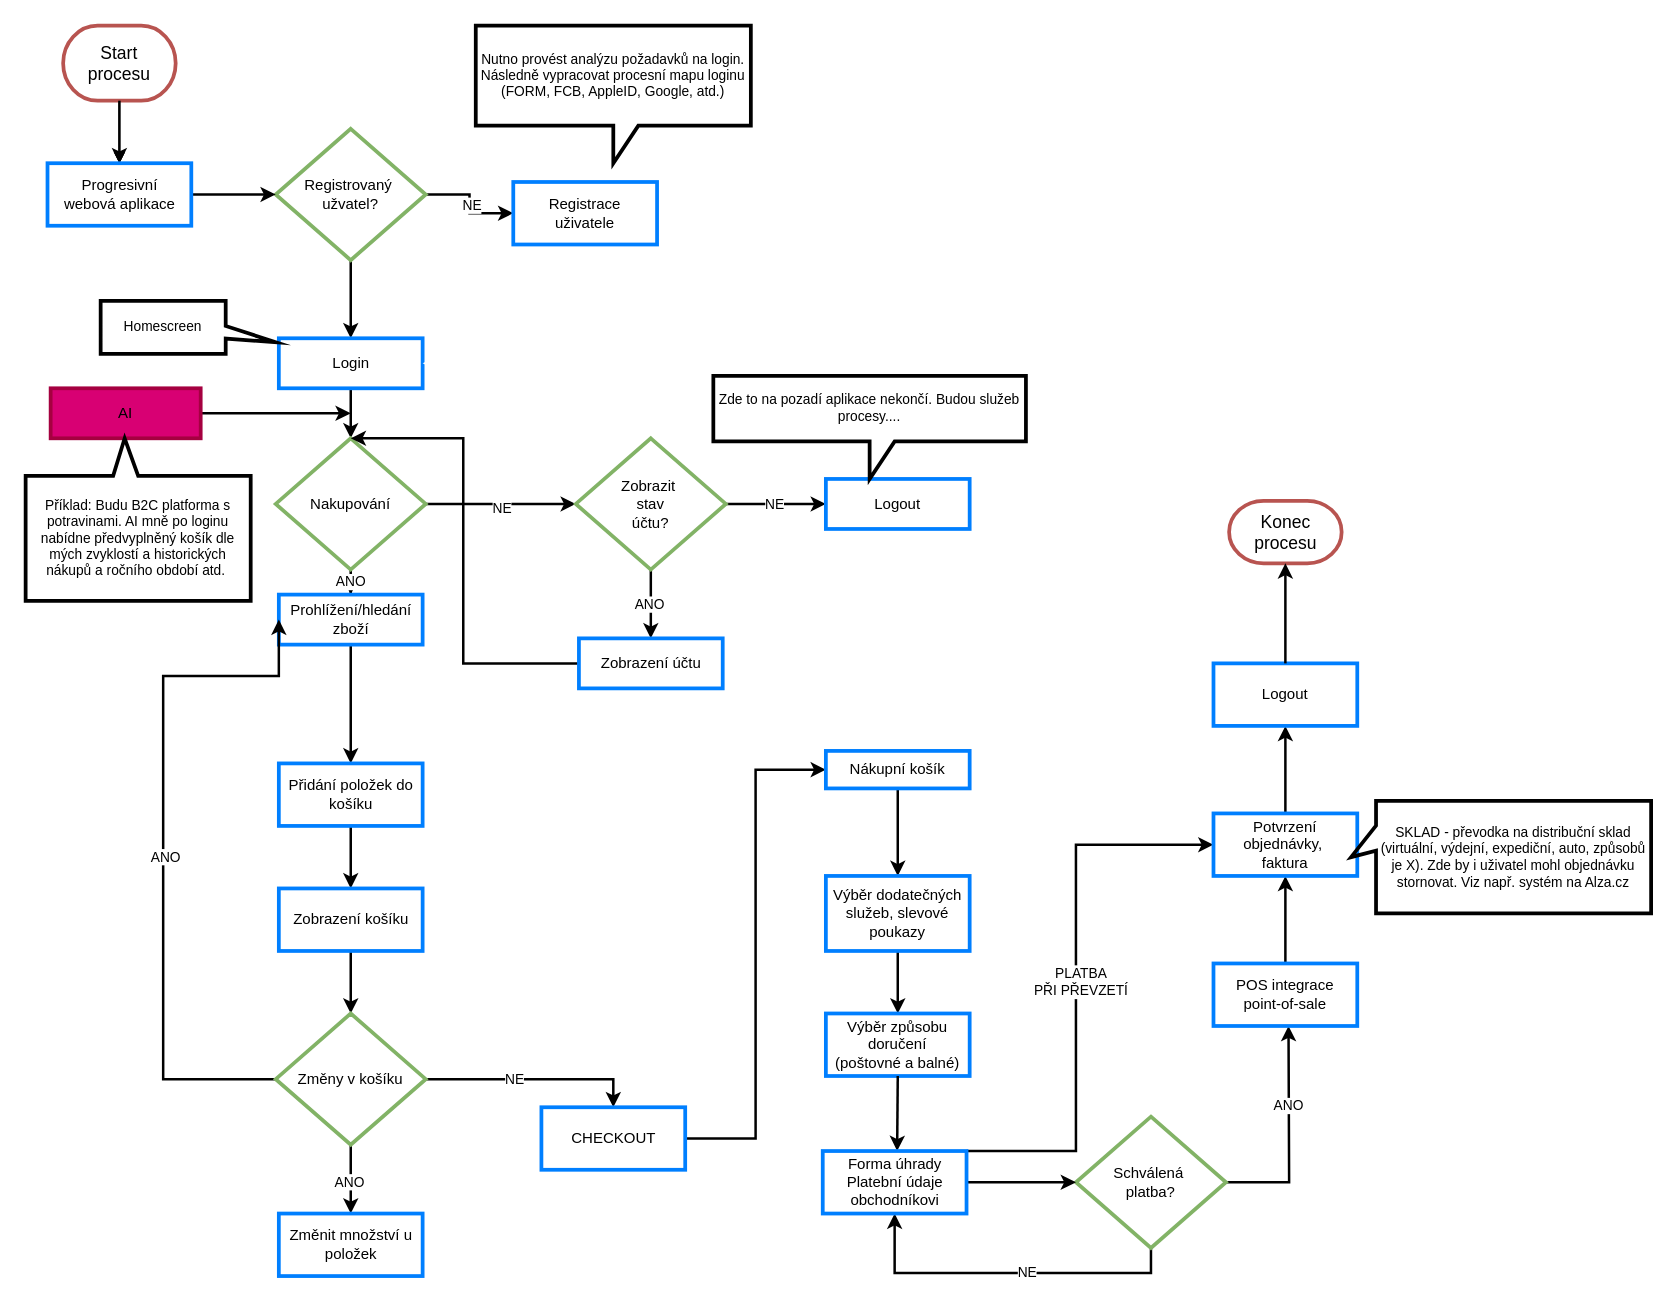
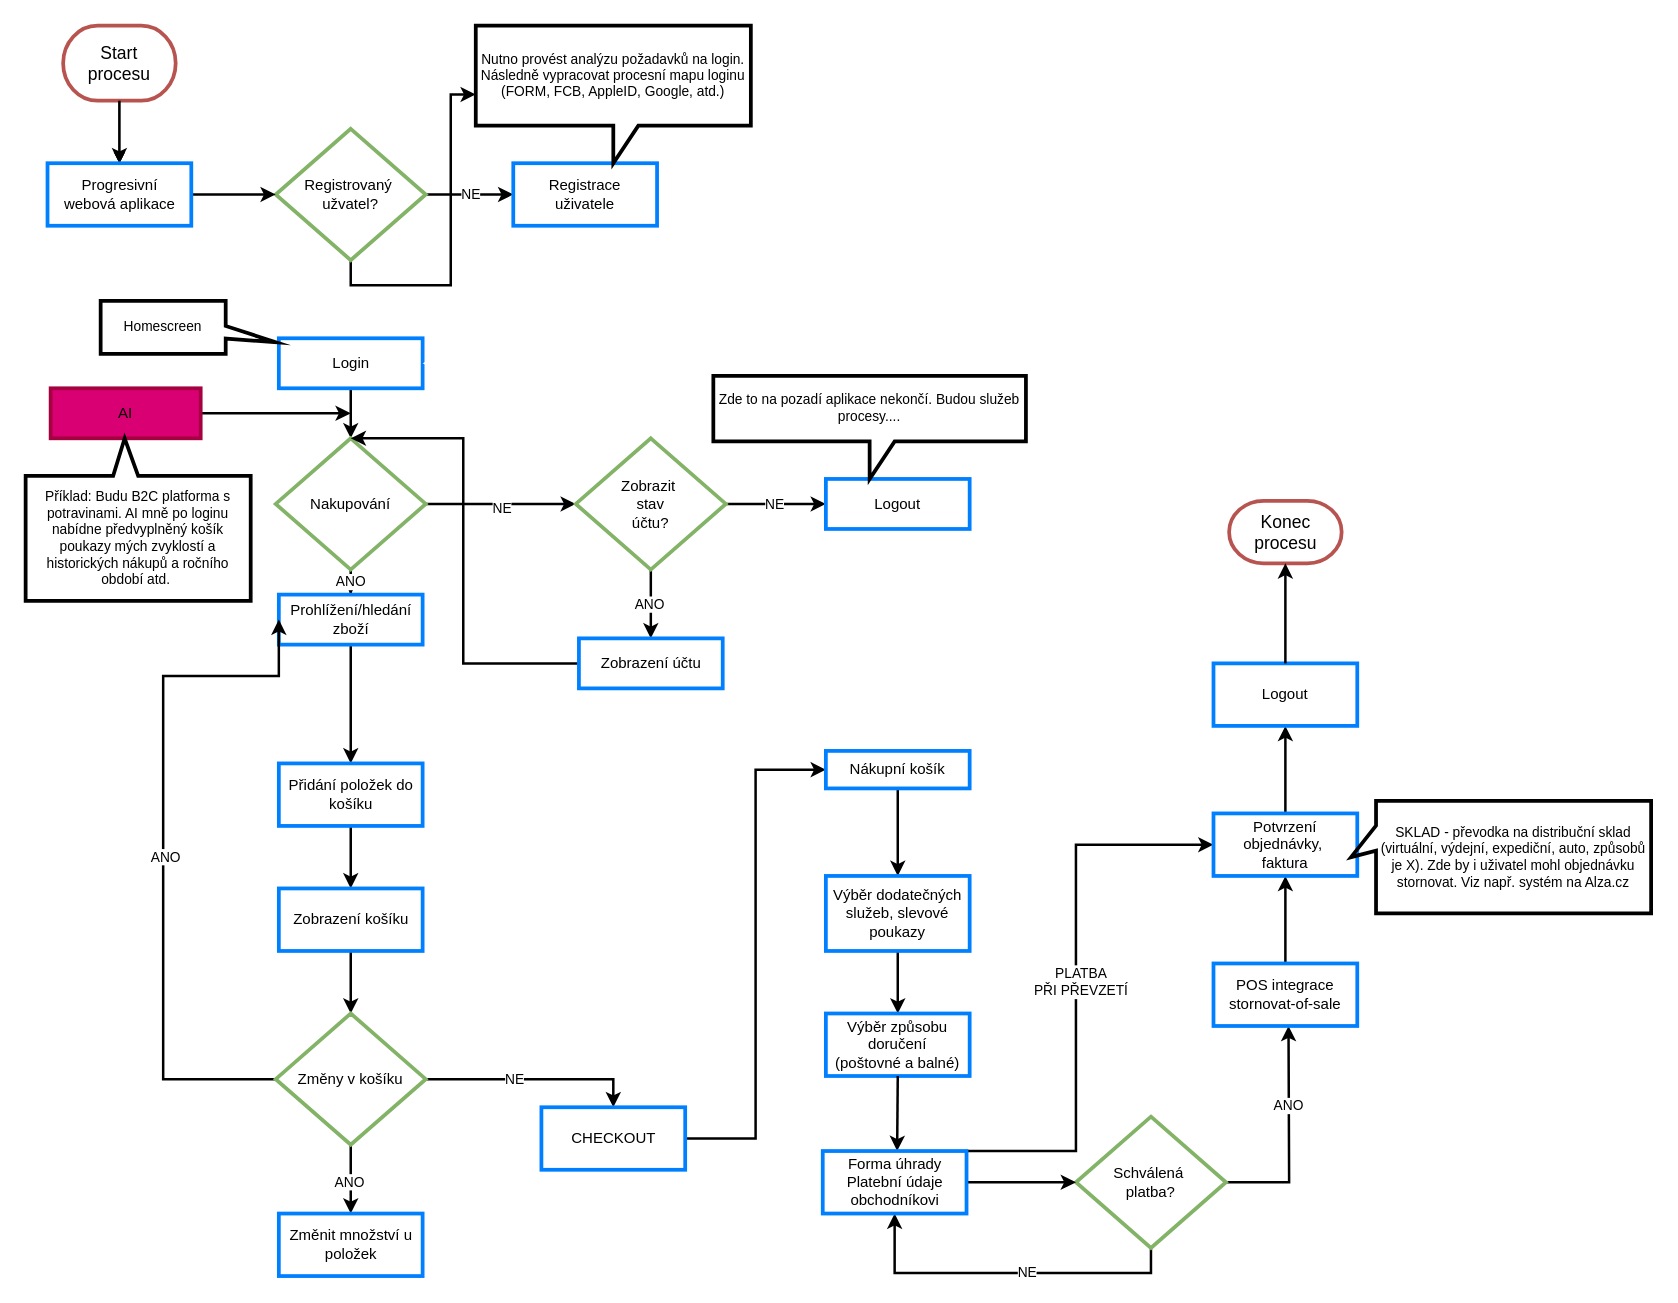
node "Registrace uživatele": moved (585, 213) -> (585, 194)
edge "Registrovaný užvatel?" -> "Login": now "Registrovaný užvatel?" -> "Nutno provést analýzu požadavků na login. Následně vypracovat procesní mapu loginu (FORM, FCB, AppleID, Google, atd.)"
node "Příklad: Budu B2C platforma s potravinami. AI mně po loginu nabídne předvyplněný košík dle mých zvyklostí a historických nákupů a ročního období atd.": label "Příklad: Budu B2C platforma s potravinami. AI mně po loginu nabídne předvyplněný košík dle mých zvyklostí a historických nákupů a ročního období atd." -> "Příklad: Budu B2C platforma s potravinami. AI mně po loginu nabídne předvyplněný košík poukazy mých zvyklostí a historických nákupů a ročního období atd."
node "POS integrace point-of-sale": label "POS integrace point-of-sale" -> "POS integrace stornovat-of-sale"
